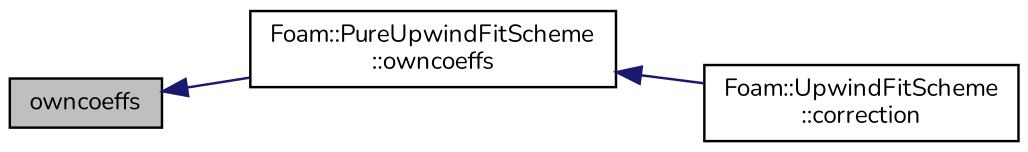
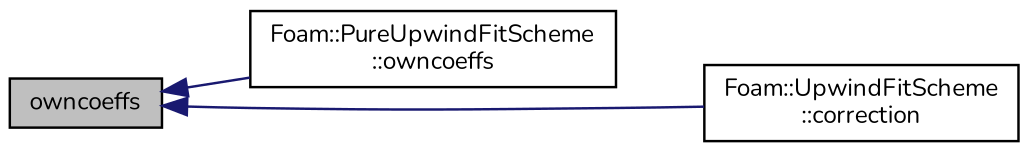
edge "Foam::UpwindFitScheme ::correction" -> "Foam::PureUpwindFitScheme ::owncoeffs": now "Foam::UpwindFitScheme ::correction" -> "owncoeffs"
